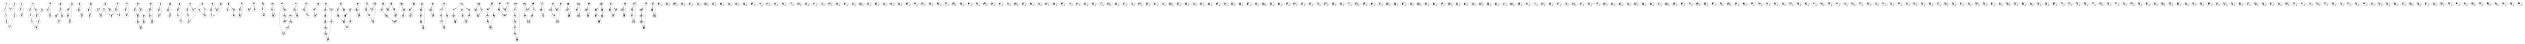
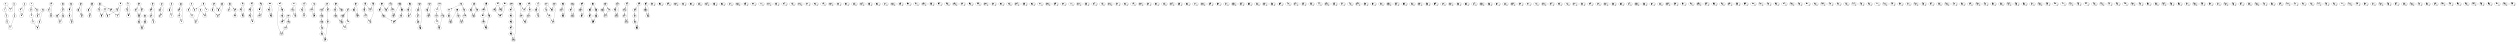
node "96": added
